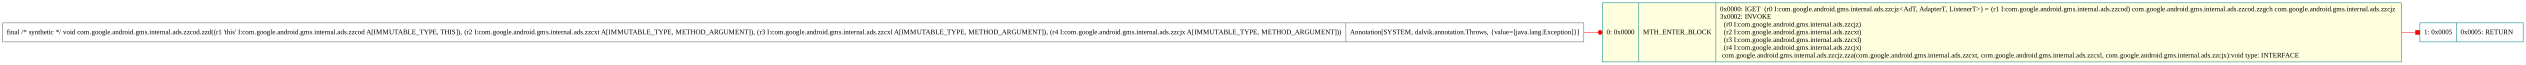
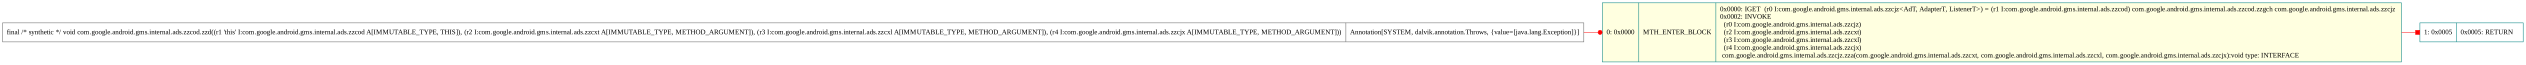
node "0: 0x0000": text "3x0002: INVOKE" -> "0x0002: INVOKE"
